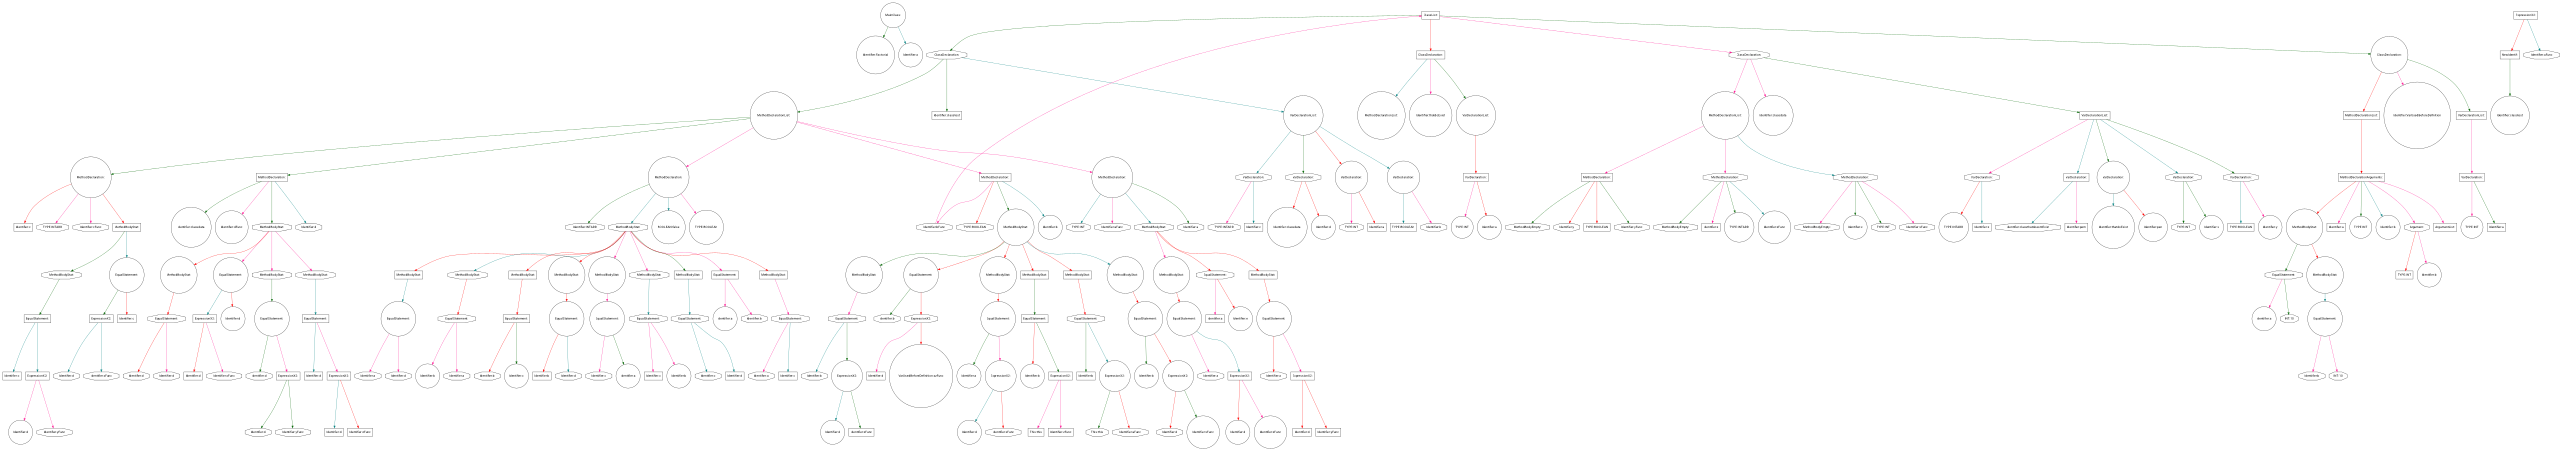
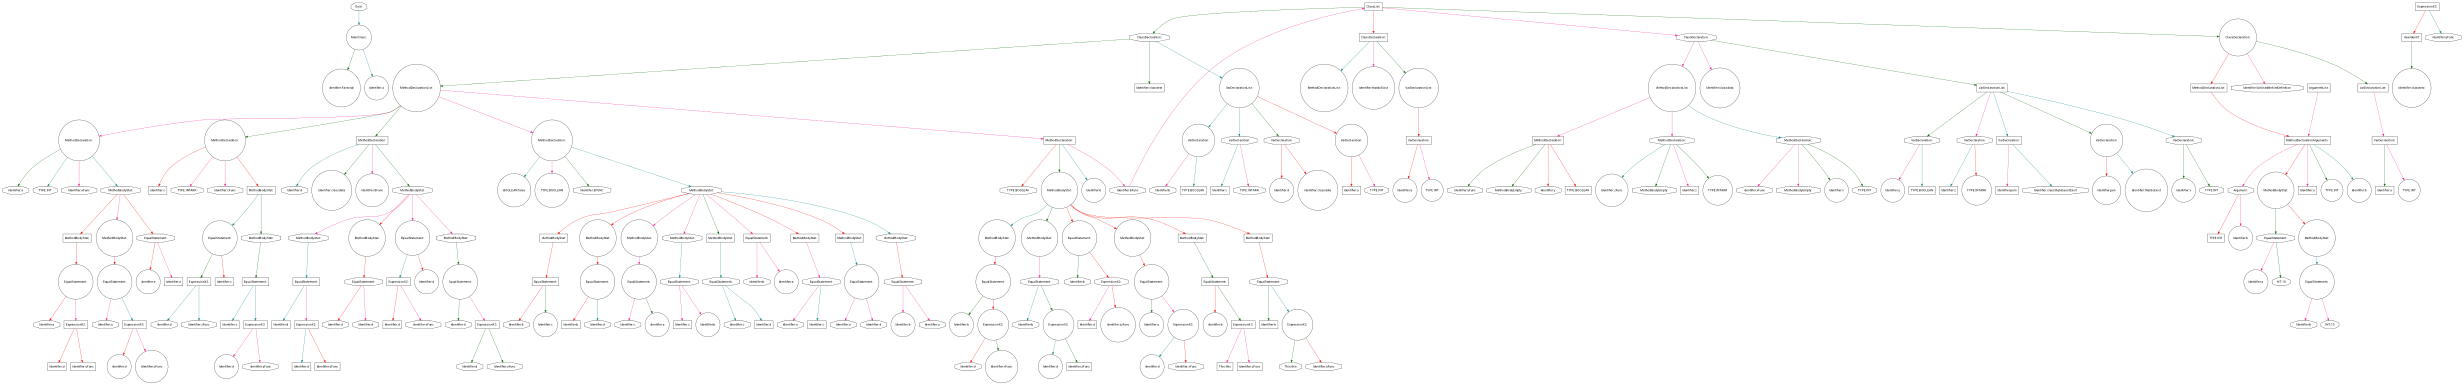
node "Goal:": added
node "Identifier:VarUsedBeforeDefinition": shape circle -> octagon
edge "MethodDeclarationArguments:" -> "ArgumentList:": reversed
node "Identifier:INTARR": label "Identifier:INTARR" -> "Identifier:EFUNC"
node "VarUsedBeforeDefinition:zzFunc": label "VarUsedBeforeDefinition:zzFunc" -> "Identifier:zzFunc"
